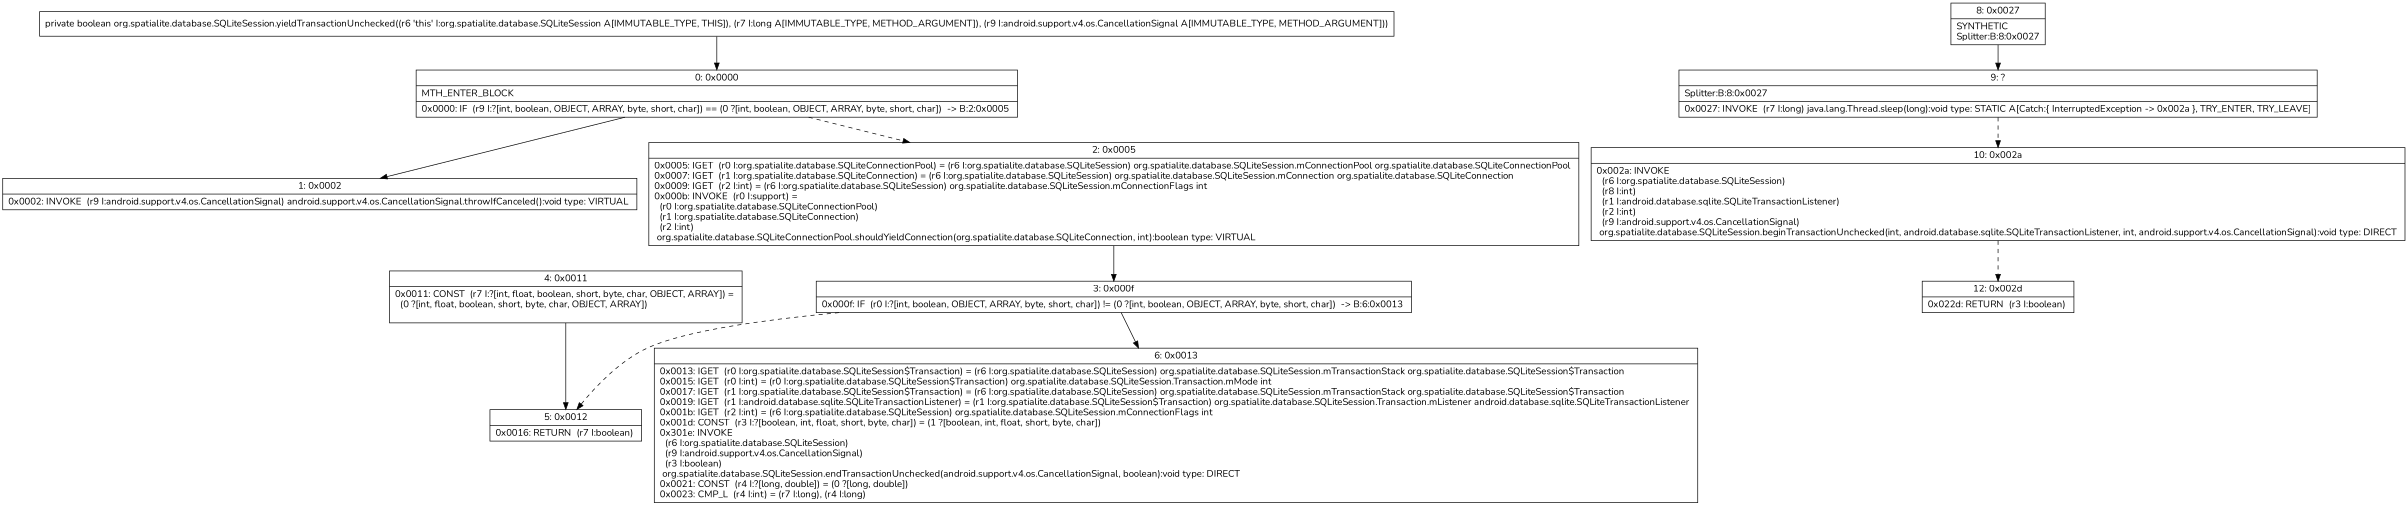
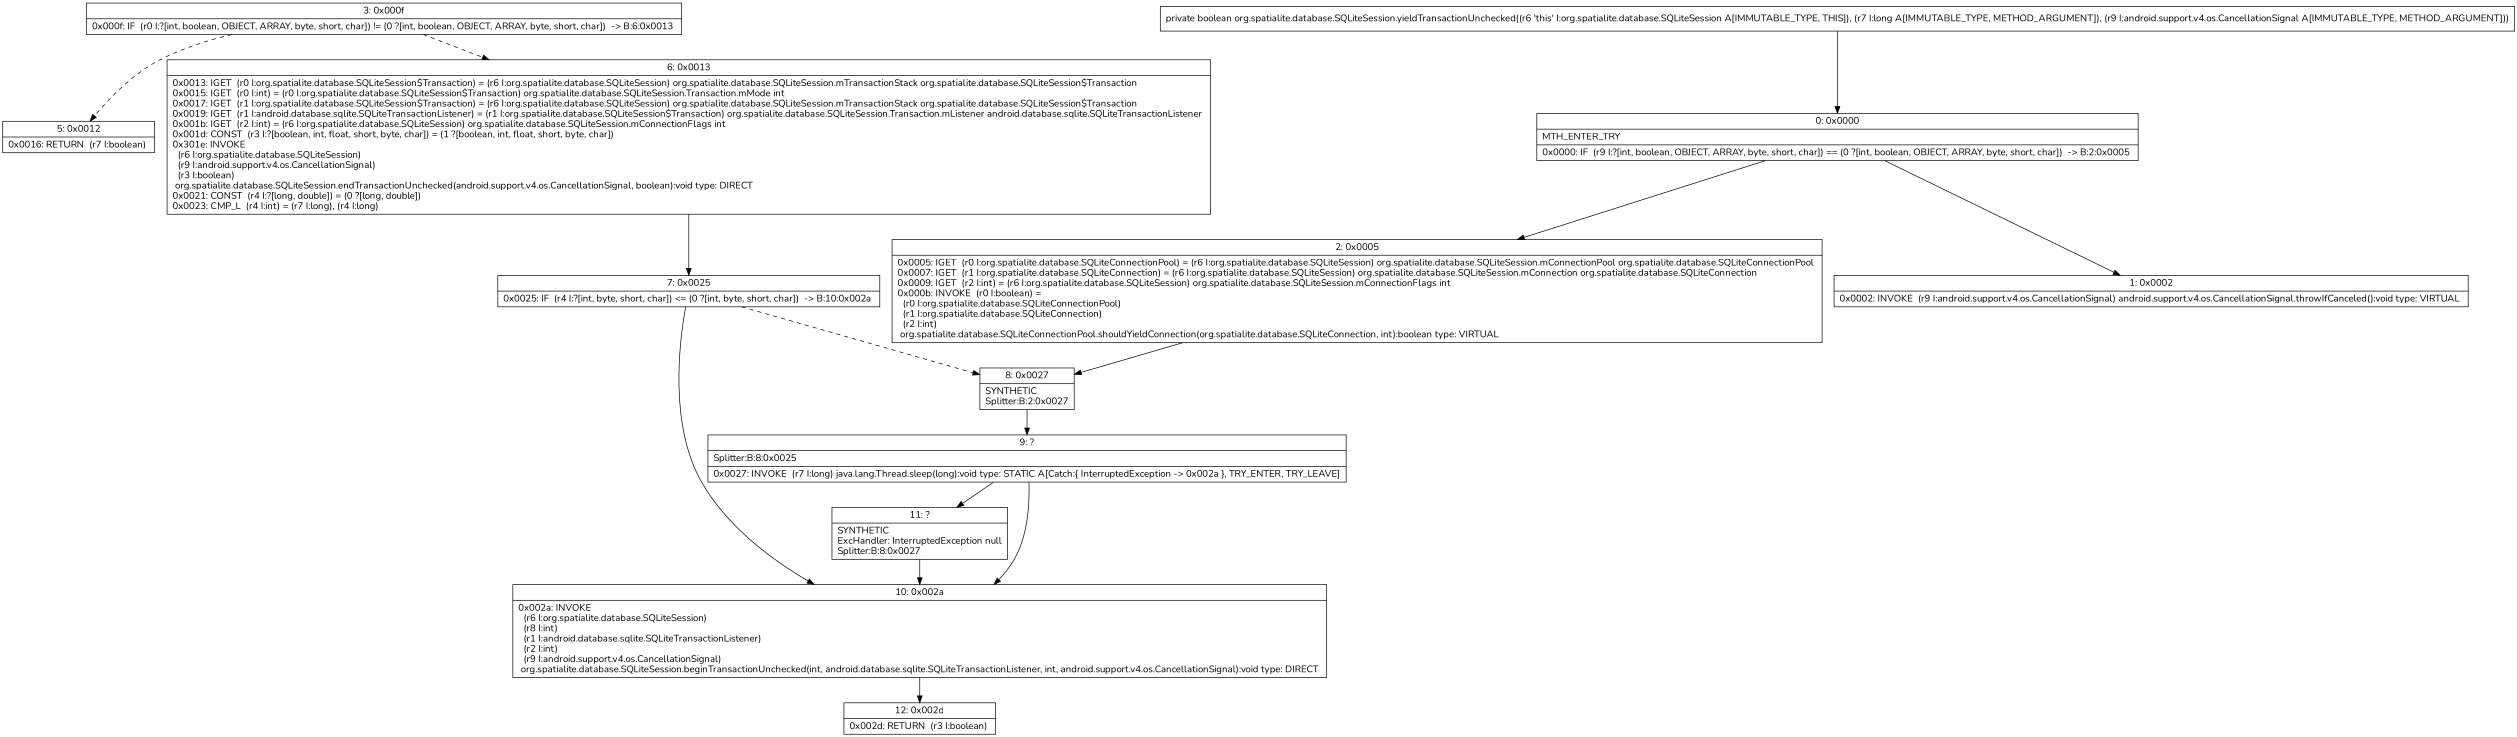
node "8: 0x0027": text "Splitter:B:8:0x0027" -> "Splitter:B:2:0x0027"
node "0: 0x0000": text "MTH_ENTER_BLOCK" -> "MTH_ENTER_TRY"
node "9: ?": text "Splitter:B:8:0x0027" -> "Splitter:B:8:0x0025"
edge "0: 0x0000" -> "2: 0x0005": style dashed -> solid
edge "9: ?" -> "10: 0x002a": style dashed -> solid
node "2: 0x0005": text "0x000b: INVOKE  (r0 I:support) =" -> "0x000b: INVOKE  (r0 I:boolean) ="
edge "10: 0x002a" -> "12: 0x002d": style dashed -> solid
edge "2: 0x0005" -> "3: 0x000f": now "2: 0x0005" -> "8: 0x0027"
node "7: 0x0025": added
node "4: 0x0011": removed
node "12: 0x002d": text "0x022d: RETURN  (r3 I:boolean)" -> "0x002d: RETURN  (r3 I:boolean)"
edge "3: 0x000f" -> "6: 0x0013": style solid -> dashed
node "11: ?": added
